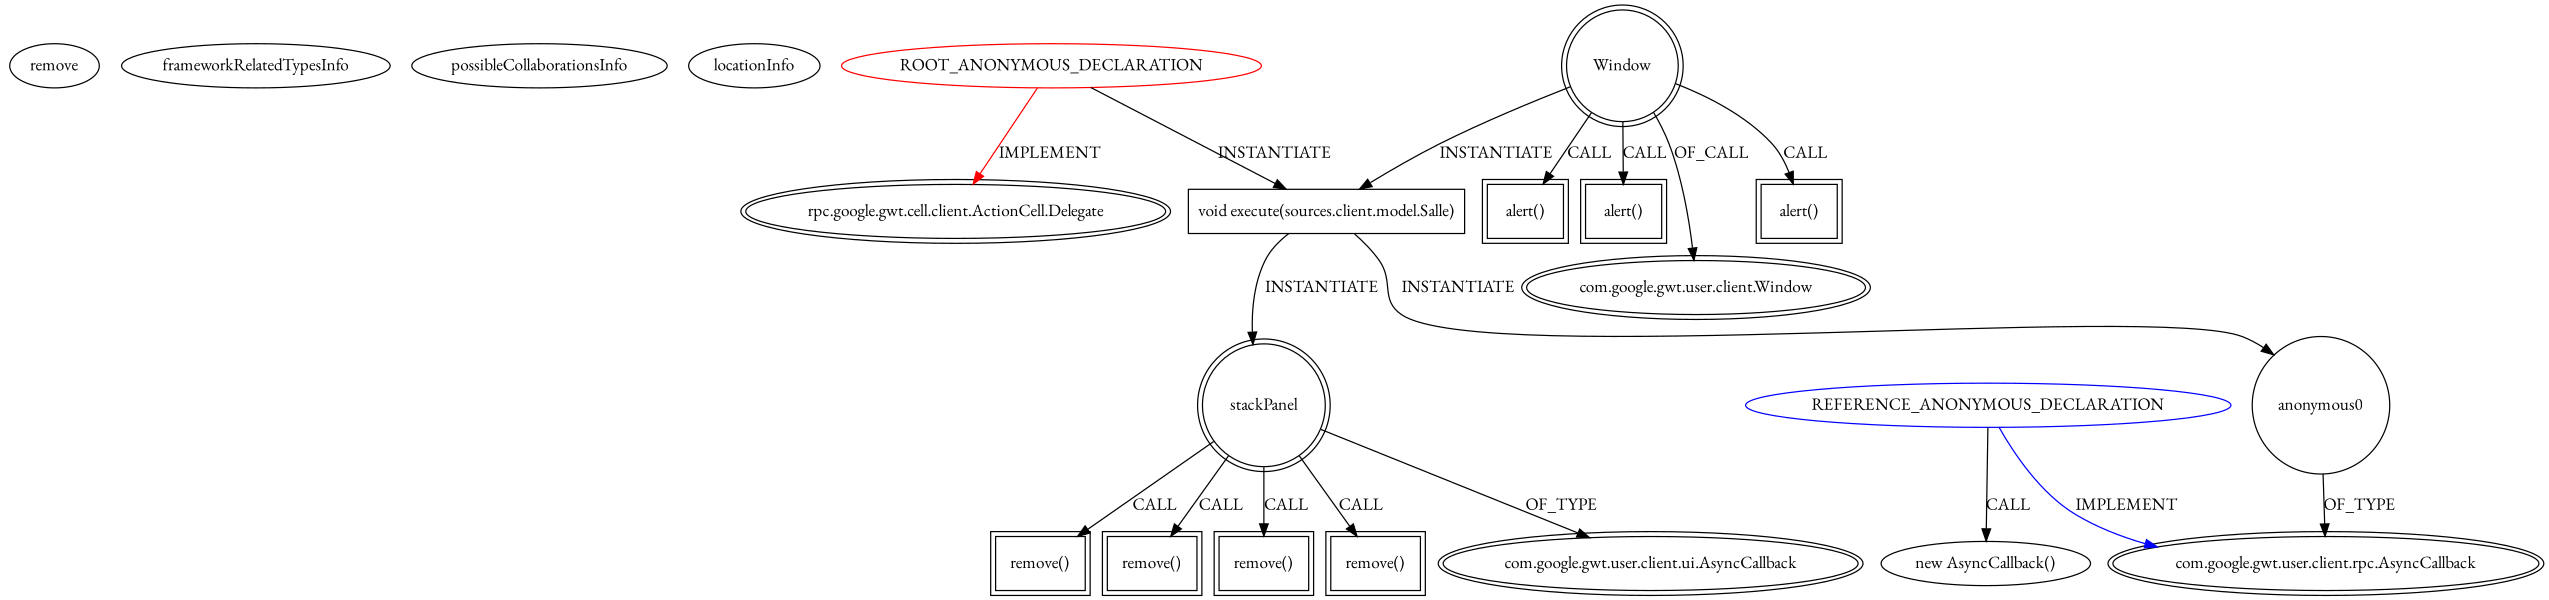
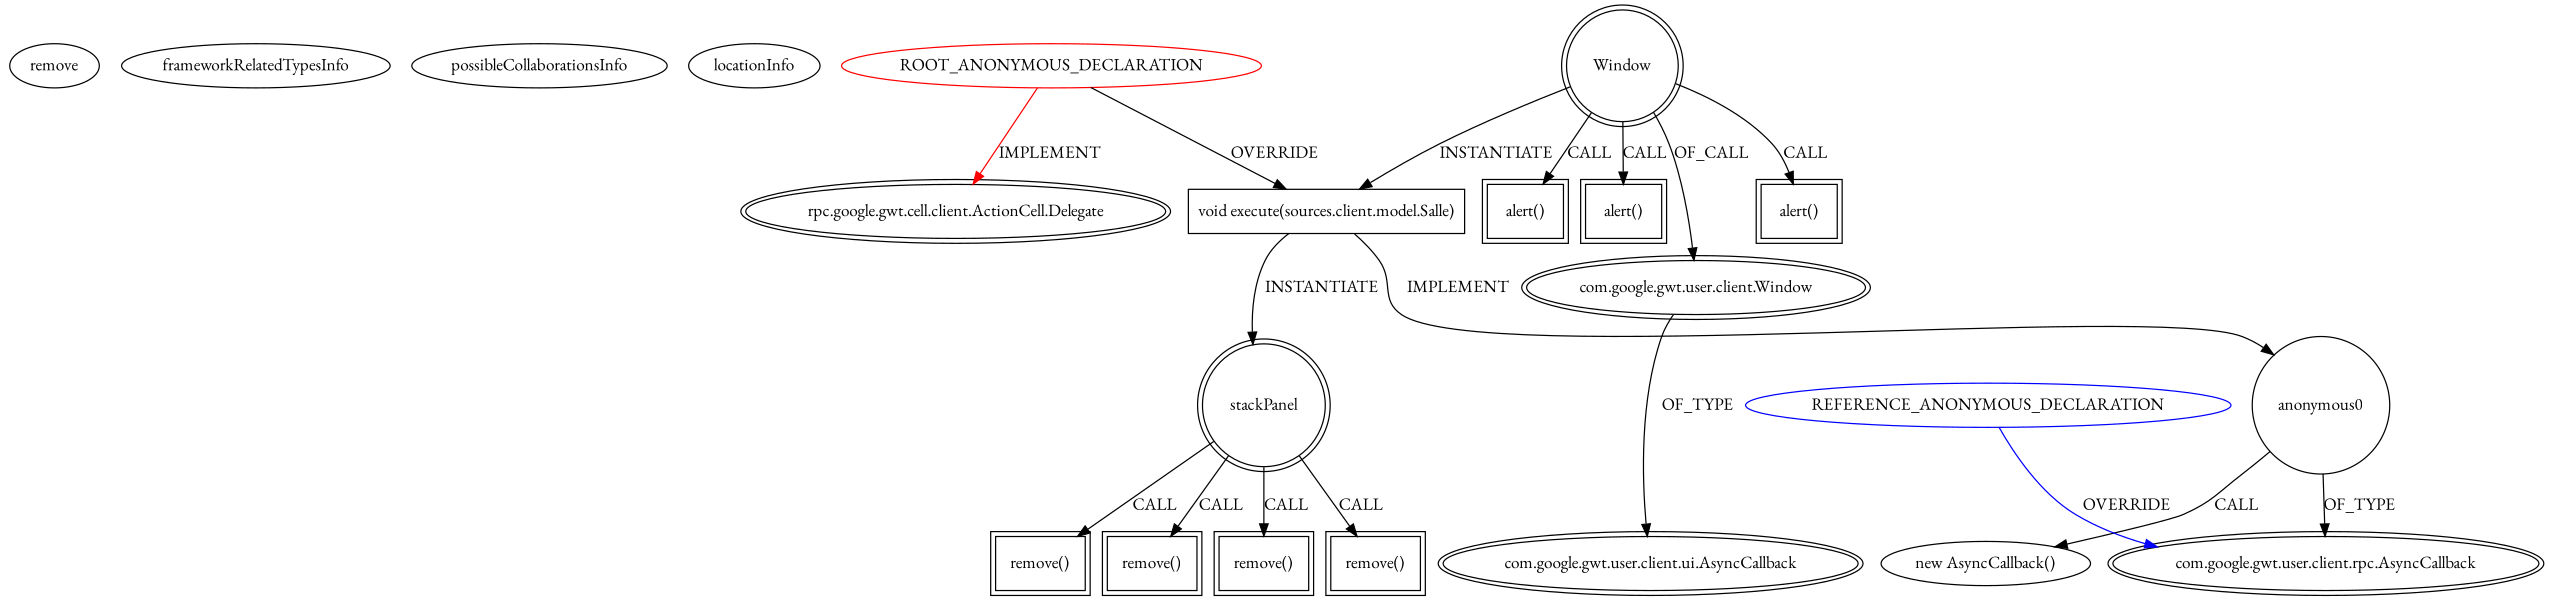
edge "ROOT_ANONYMOUS_DECLARATION" -> "void execute(sources.client.model.Salle)": label "INSTANTIATE" -> "OVERRIDE"
edge "void execute(sources.client.model.Salle)" -> "anonymous0": label "INSTANTIATE" -> "IMPLEMENT"
edge "REFERENCE_ANONYMOUS_DECLARATION" -> "new AsyncCallback()": now "anonymous0" -> "new AsyncCallback()"
edge "stackPanel" -> "com.google.gwt.user.client.ui.AsyncCallback": now "com.google.gwt.user.client.Window" -> "com.google.gwt.user.client.ui.AsyncCallback"
edge "REFERENCE_ANONYMOUS_DECLARATION" -> "com.google.gwt.user.client.rpc.AsyncCallback": label "IMPLEMENT" -> "OVERRIDE"
